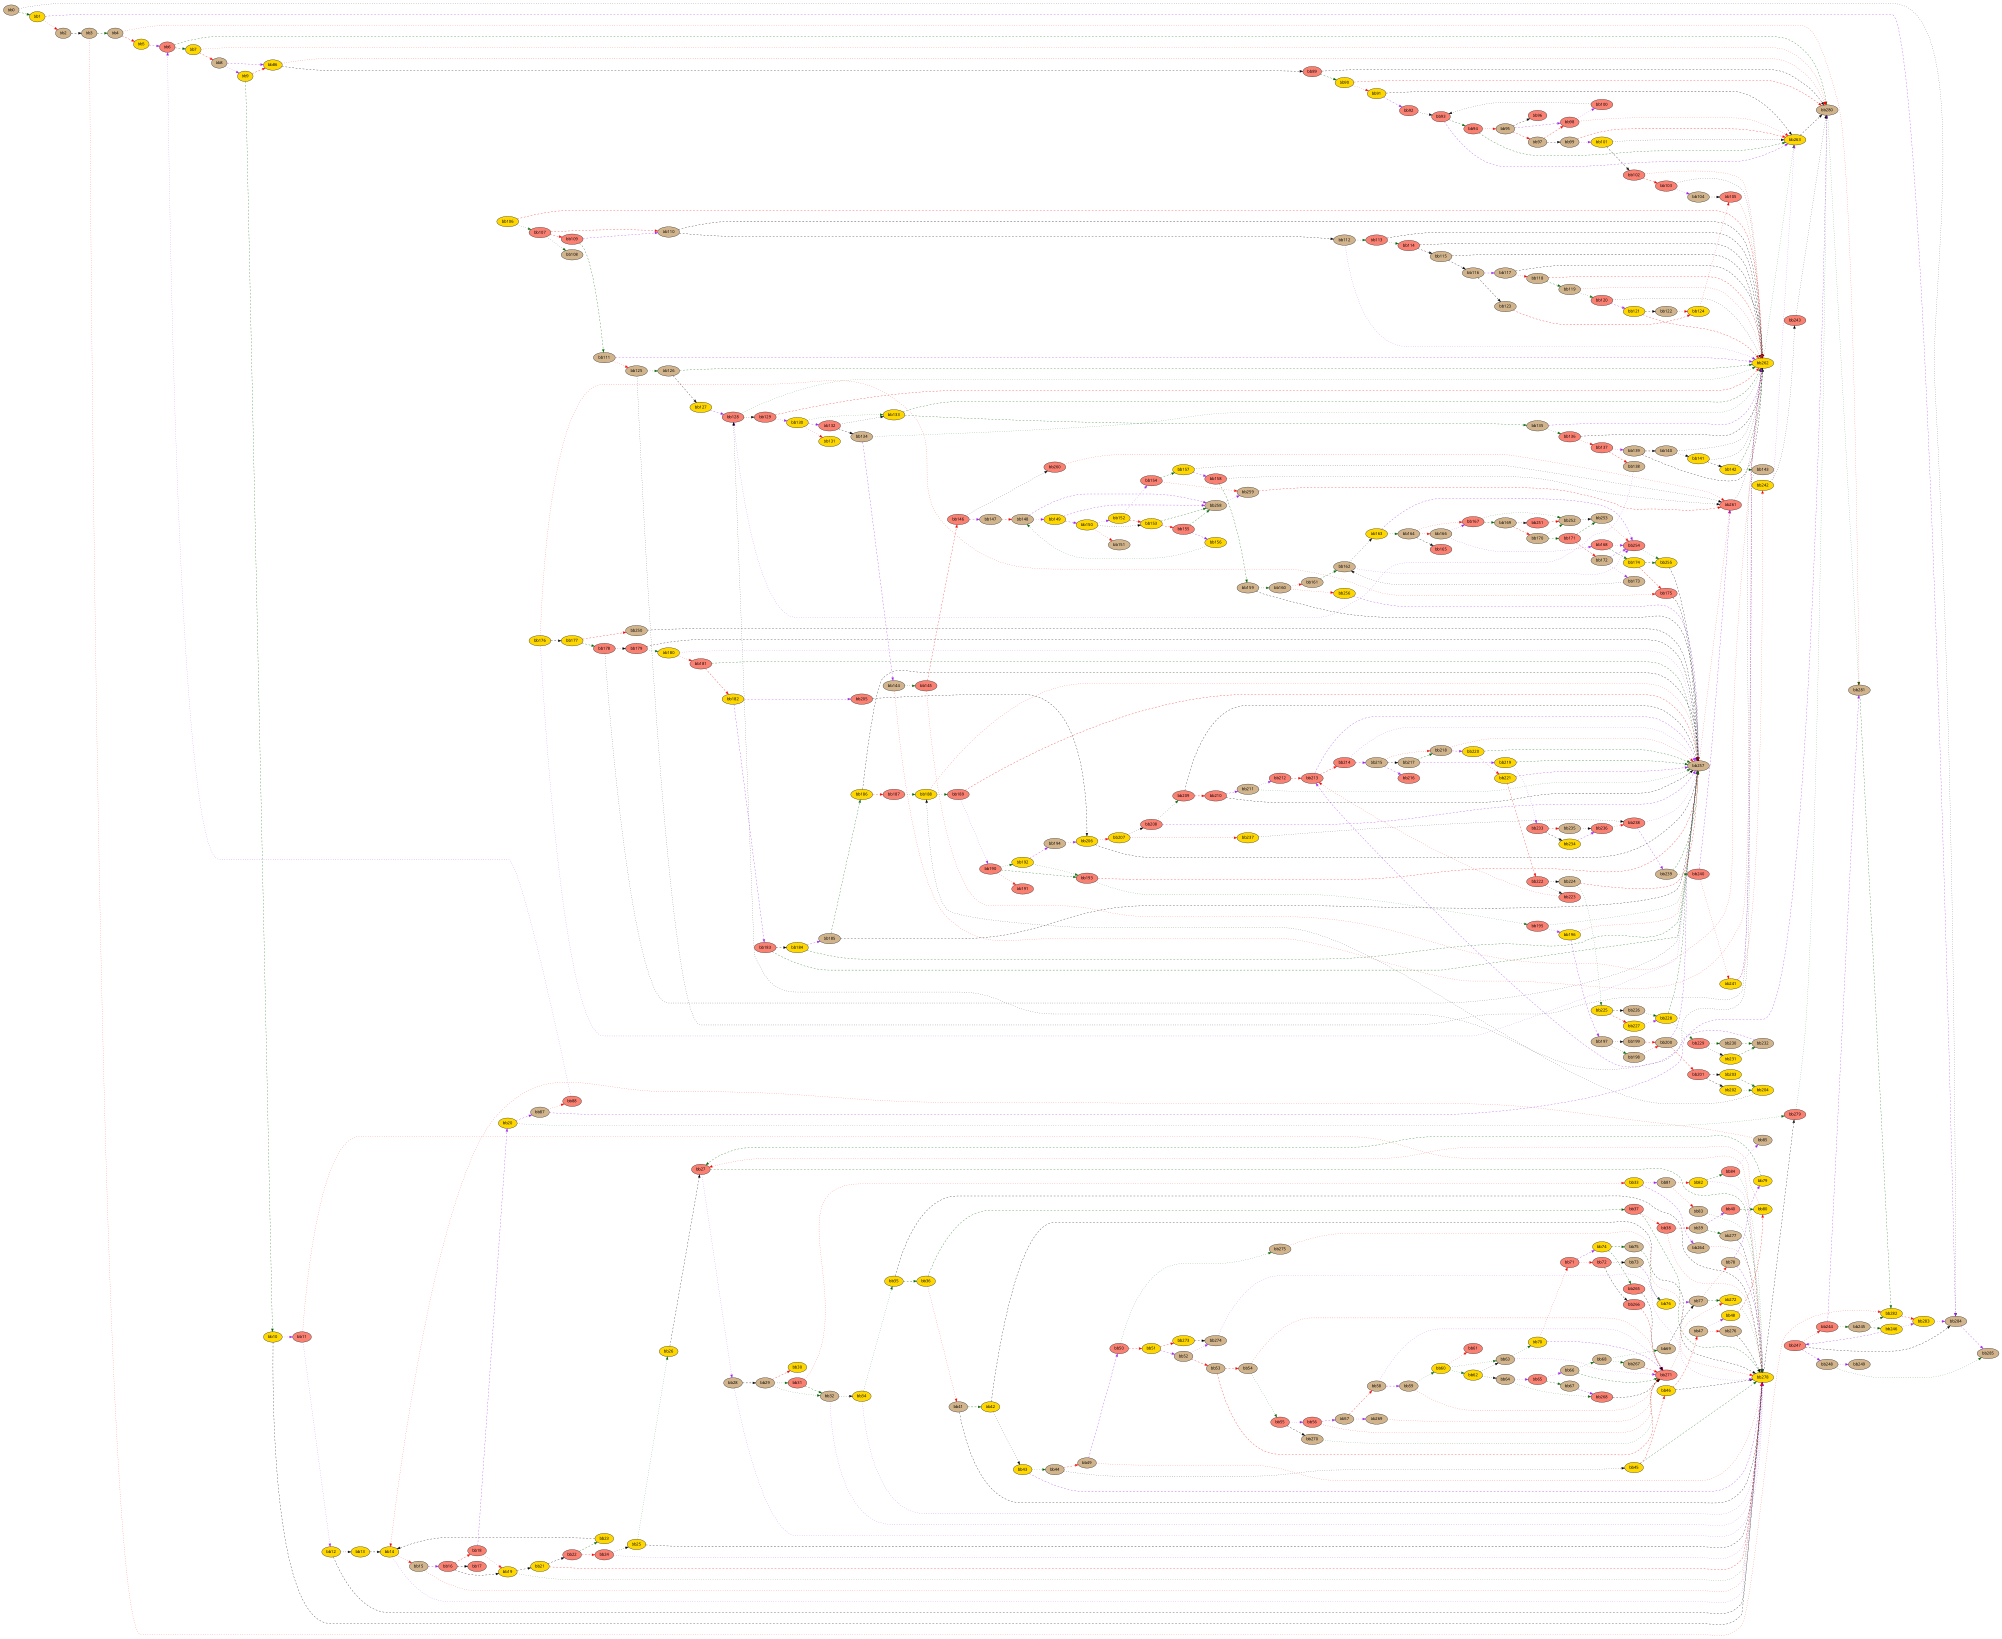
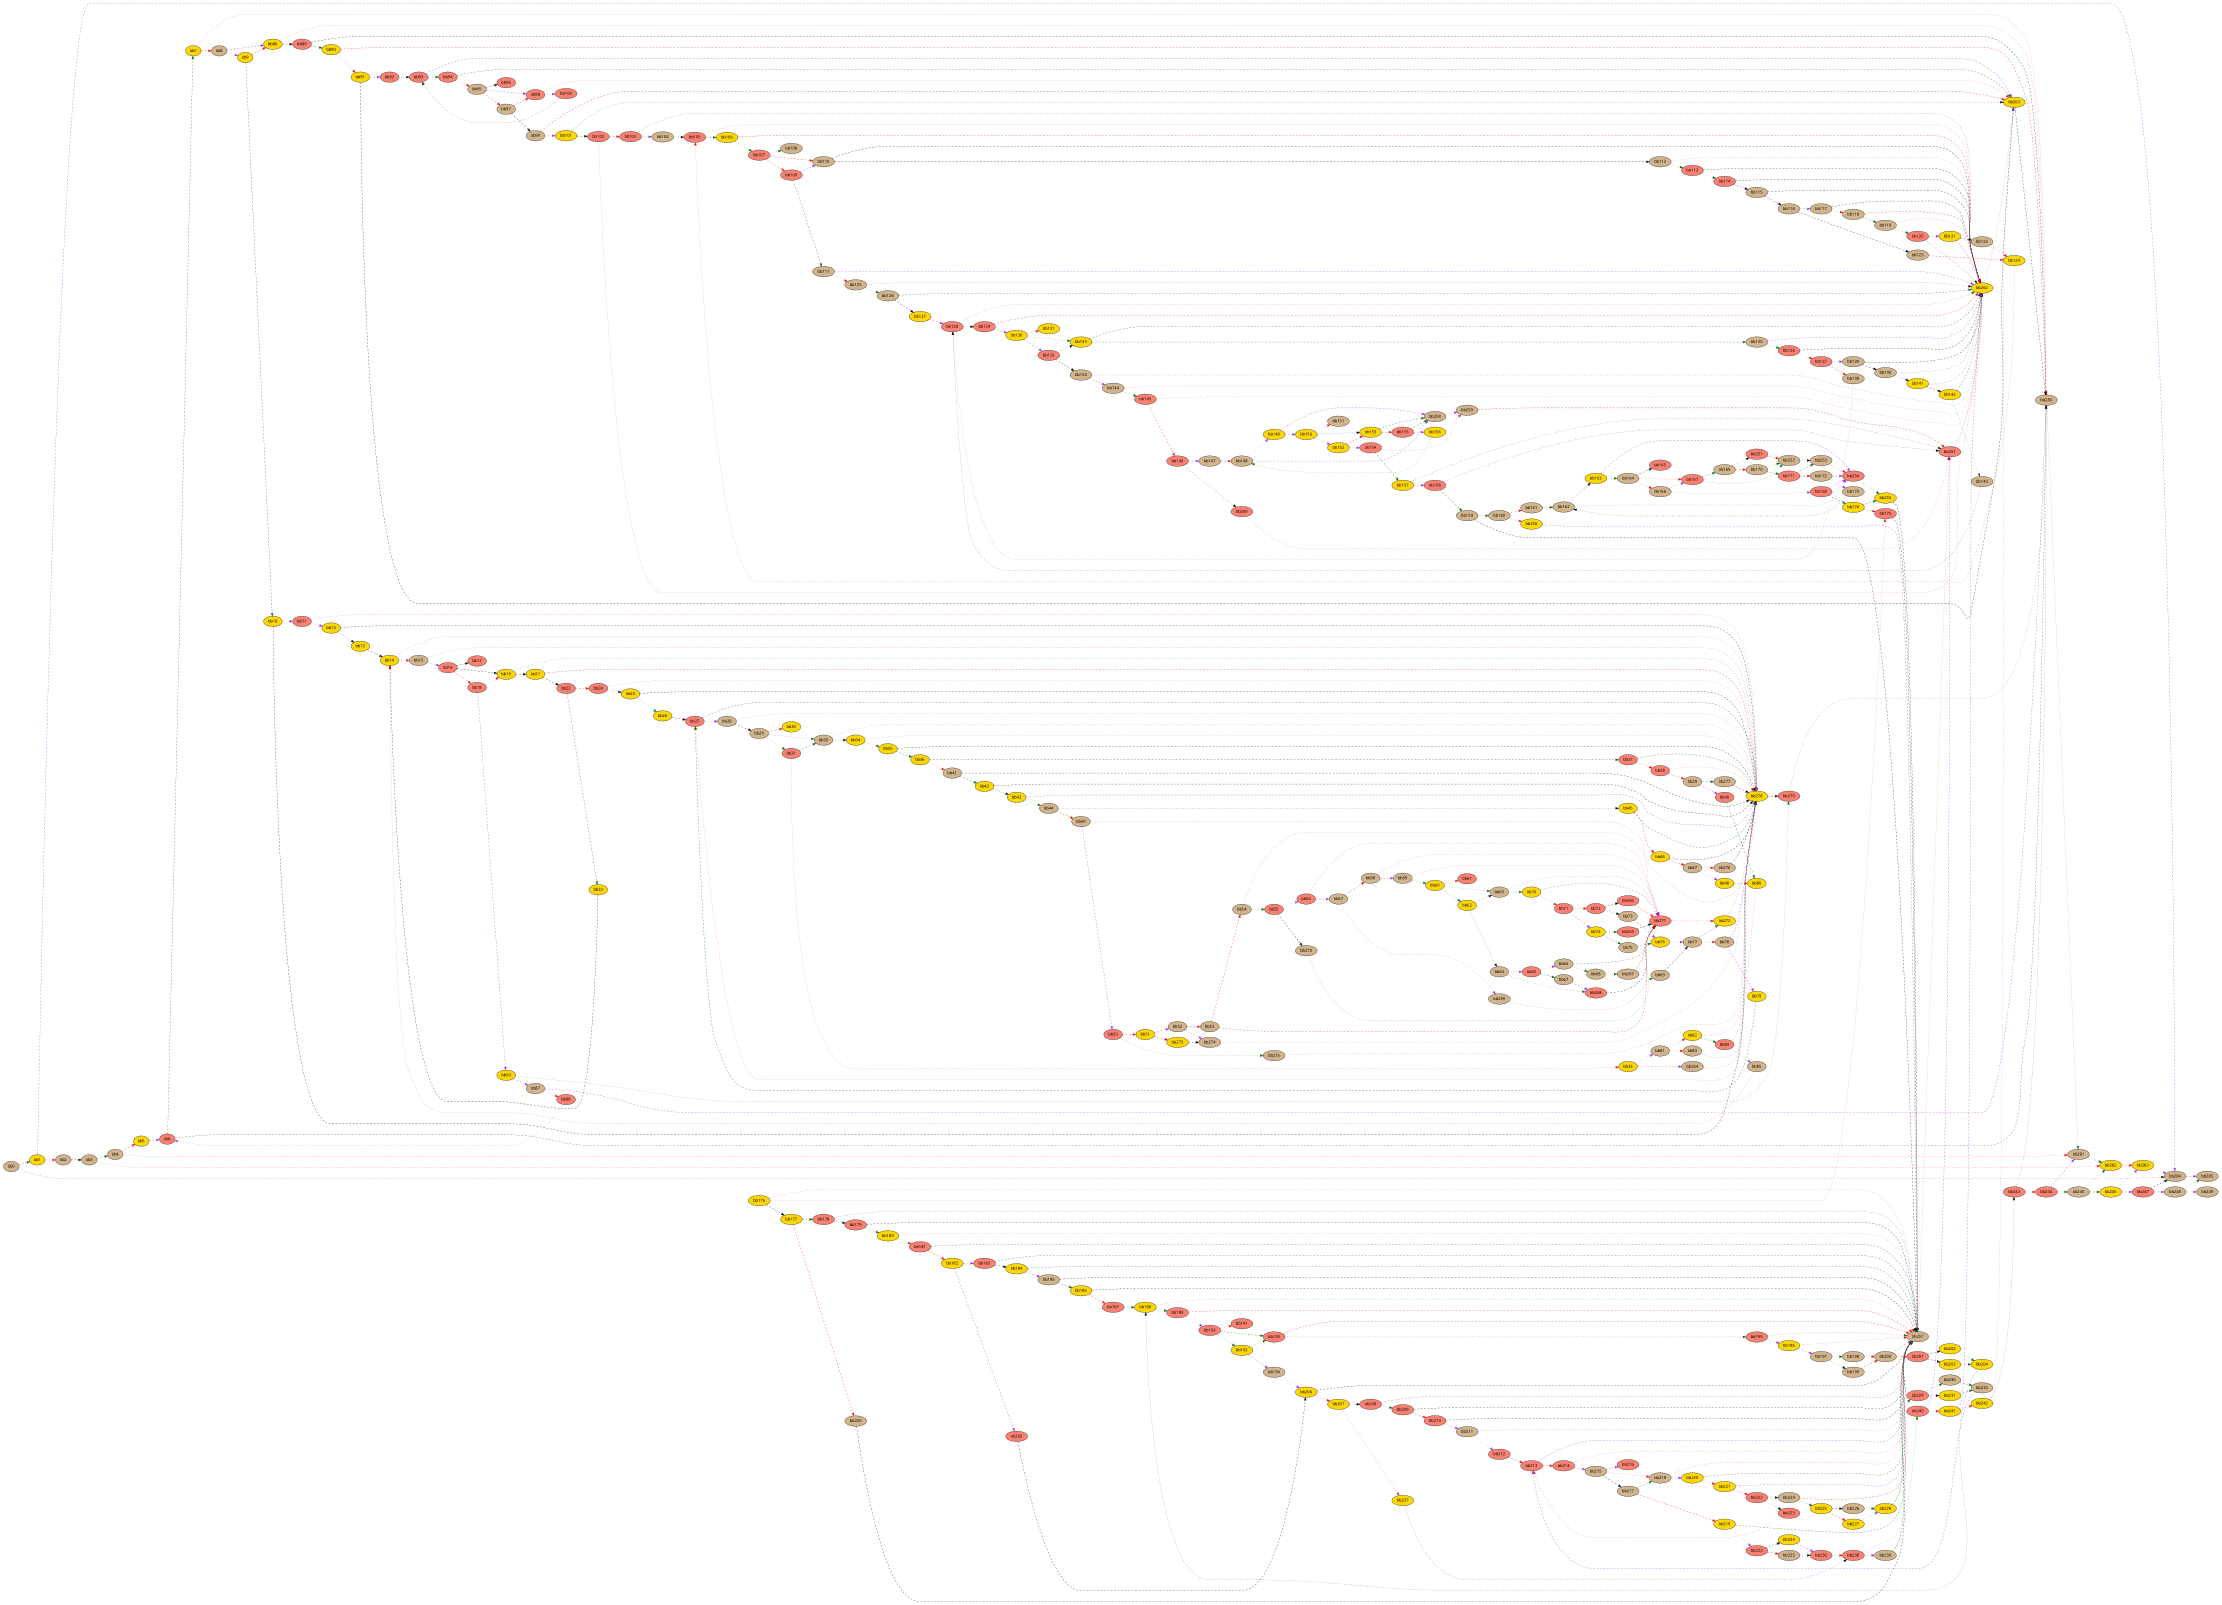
edge "bb105" -> "bb106": added
edge "bb217" -> "bb219": color purple -> red
edge "bb247" -> "bb244": now "bb243" -> "bb244"
